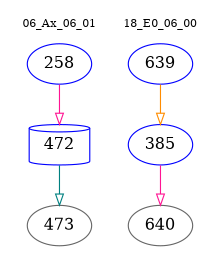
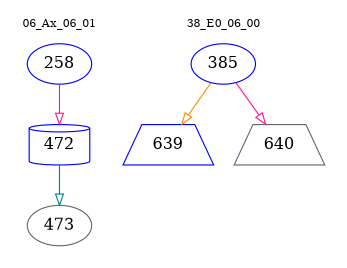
cluster "18_E0_06_00": label "18_E0_06_00" -> "38_E0_06_00"
node "639": shape ellipse -> trapezium
edge "639" -> "385": reversed
node "640": shape ellipse -> trapezium
